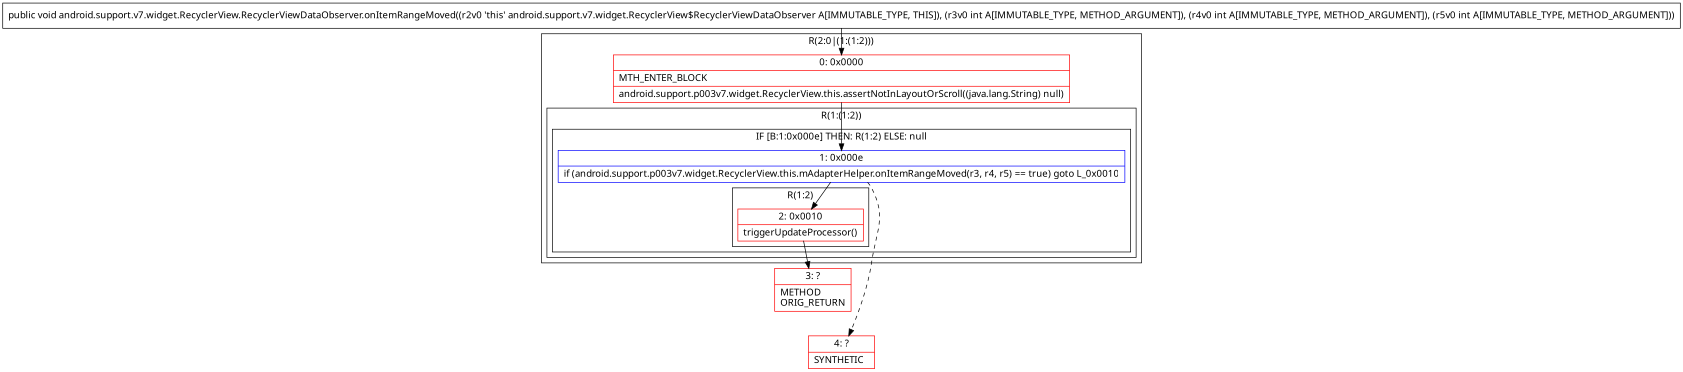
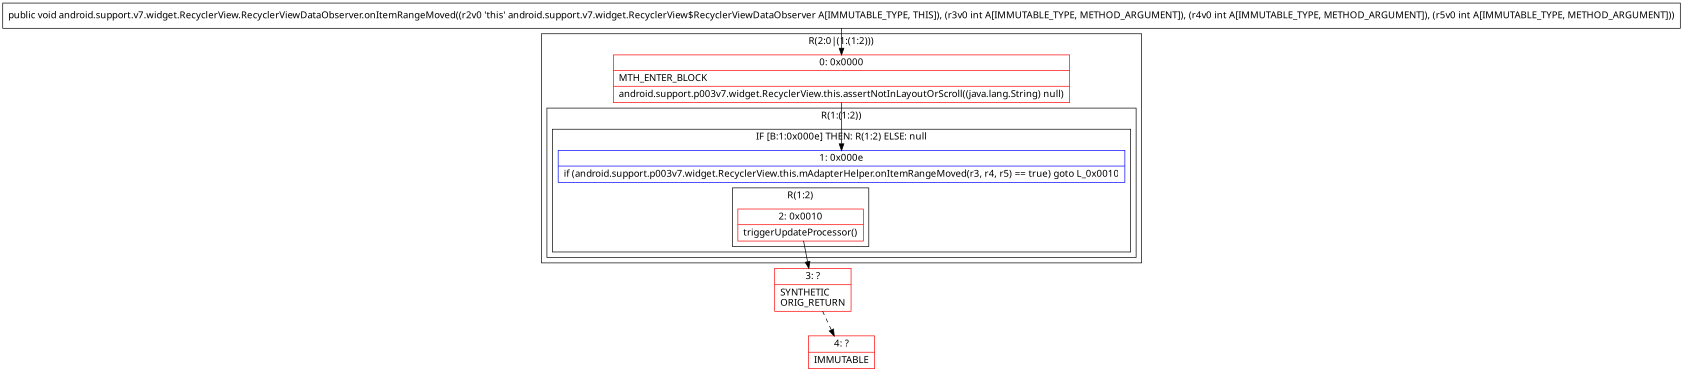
edge "1: 0x000e" -> "2: 0x0010": removed
edge "1: 0x000e" -> "4: ?": now "3: ?" -> "4: ?"
node "3: ?": text "METHOD" -> "SYNTHETIC"
node "4: ?": text "SYNTHETIC" -> "IMMUTABLE"
